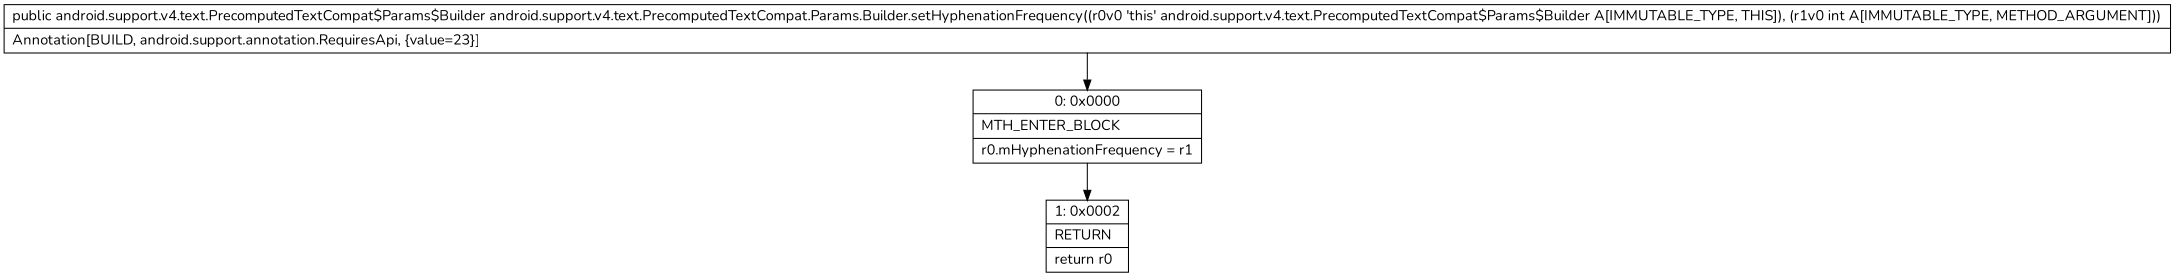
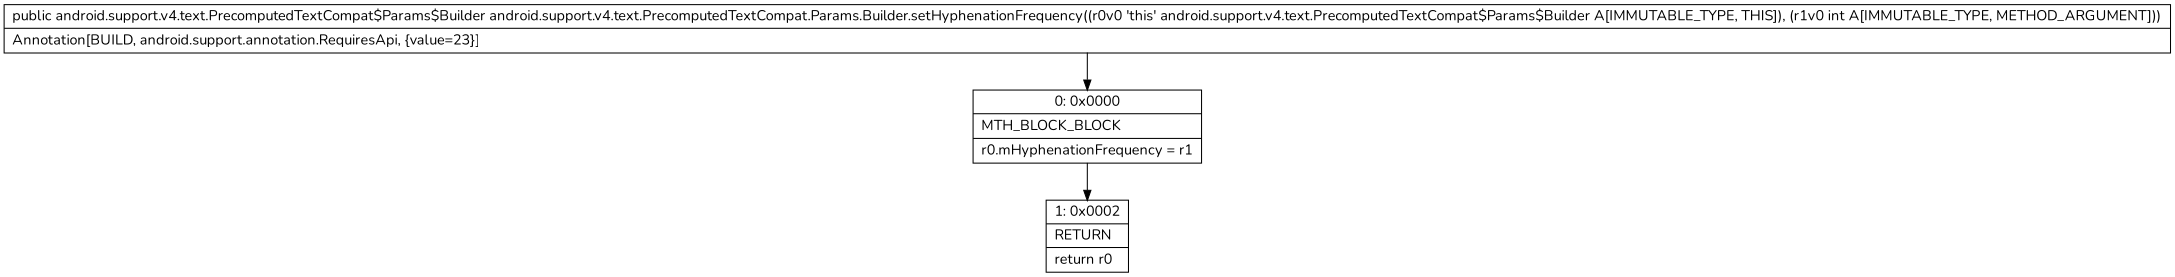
node "0: 0x0000": text "MTH_ENTER_BLOCK" -> "MTH_BLOCK_BLOCK"
